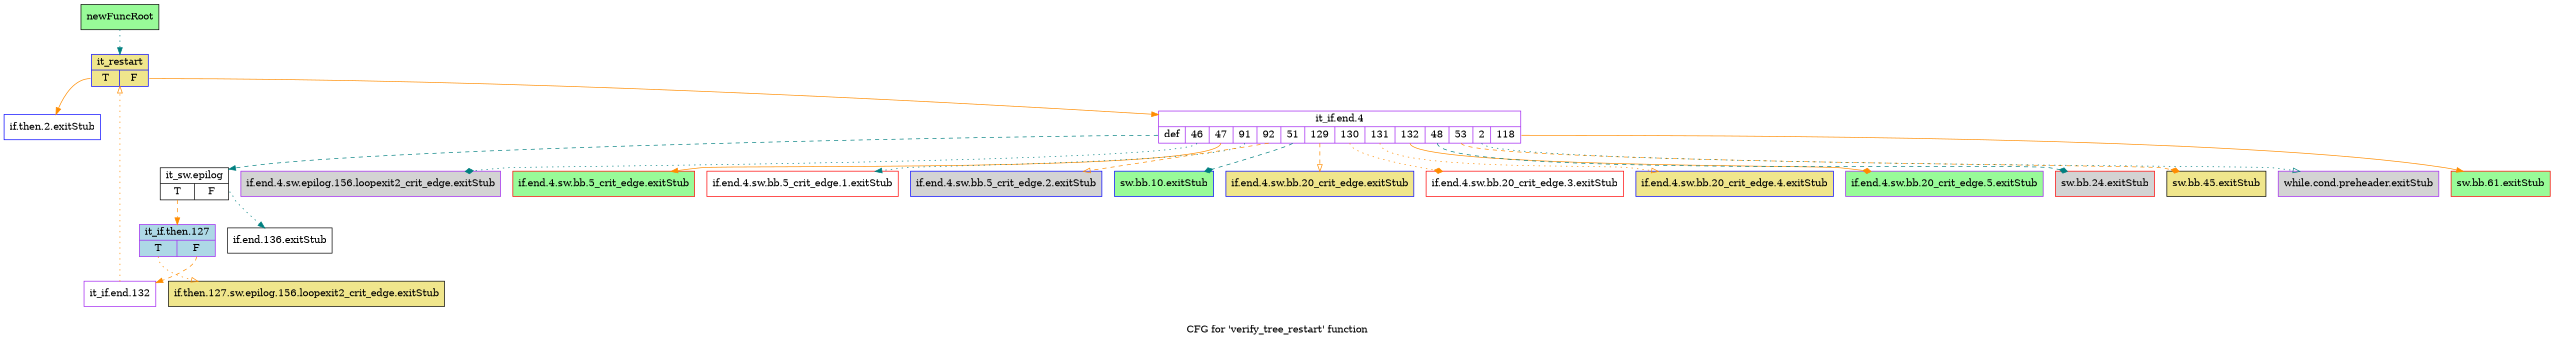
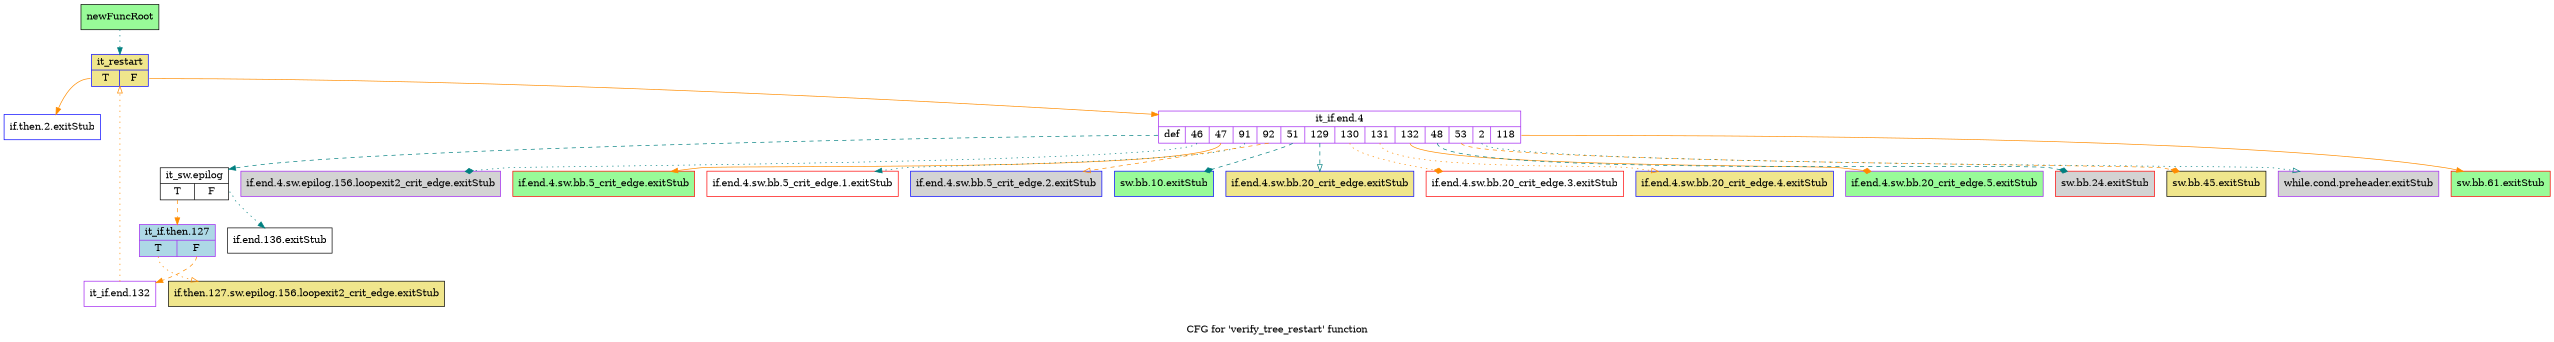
edge "it_if.end.4" -> "if.end.4.sw.bb.20_crit_edge.exitStub": color darkorange -> teal
